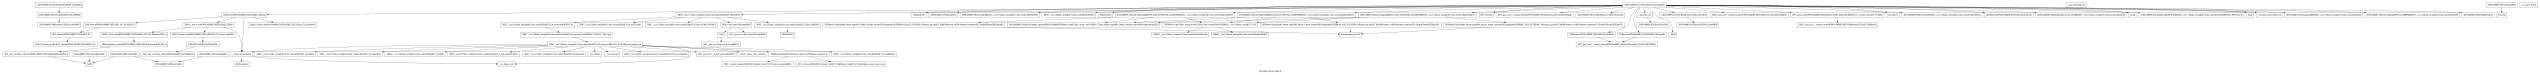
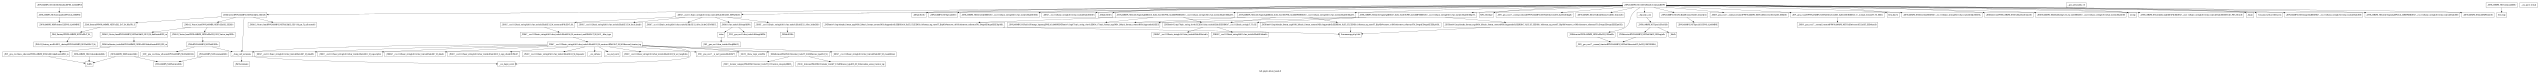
edge "_ZN9LAMMPS_NS11DeleteBonds7commandEiPPc" -> "_ZNSt6vectorIPN9LAMMPS_NS3FixESaIS2_EE5beginEv": now "_ZN9LAMMPS_NS7Special5buildEv" -> "_ZNSt6vectorIPN9LAMMPS_NS3FixESaIS2_EE5beginEv"
edge "_ZN9LAMMPS_NS11DeleteBonds7commandEiPPc" -> "_ZdaPv": now "_ZN9LAMMPS_NS7Special5buildEv" -> "_ZdaPv"
edge "_ZNSt12_Vector_baseIPN9LAMMPS_NS3FixESaIS2_EED2Ev" -> "__clang_call_terminate": now "_ZNSaIPN9LAMMPS_NS3FixEED2Ev" -> "__clang_call_terminate"
